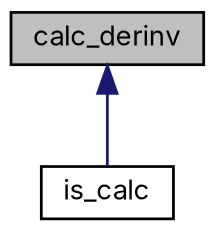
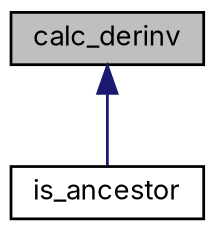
node "is_calc": label "is_calc" -> "is_ancestor"
